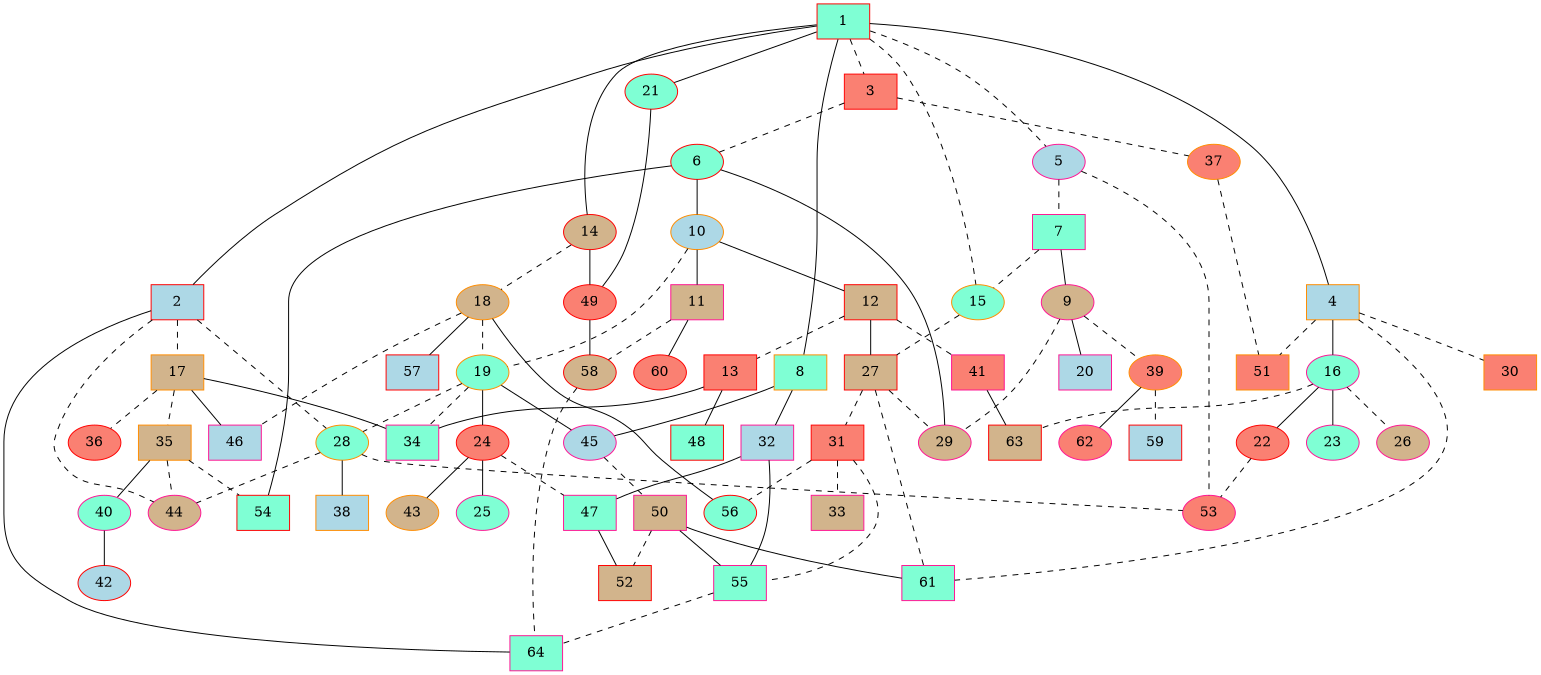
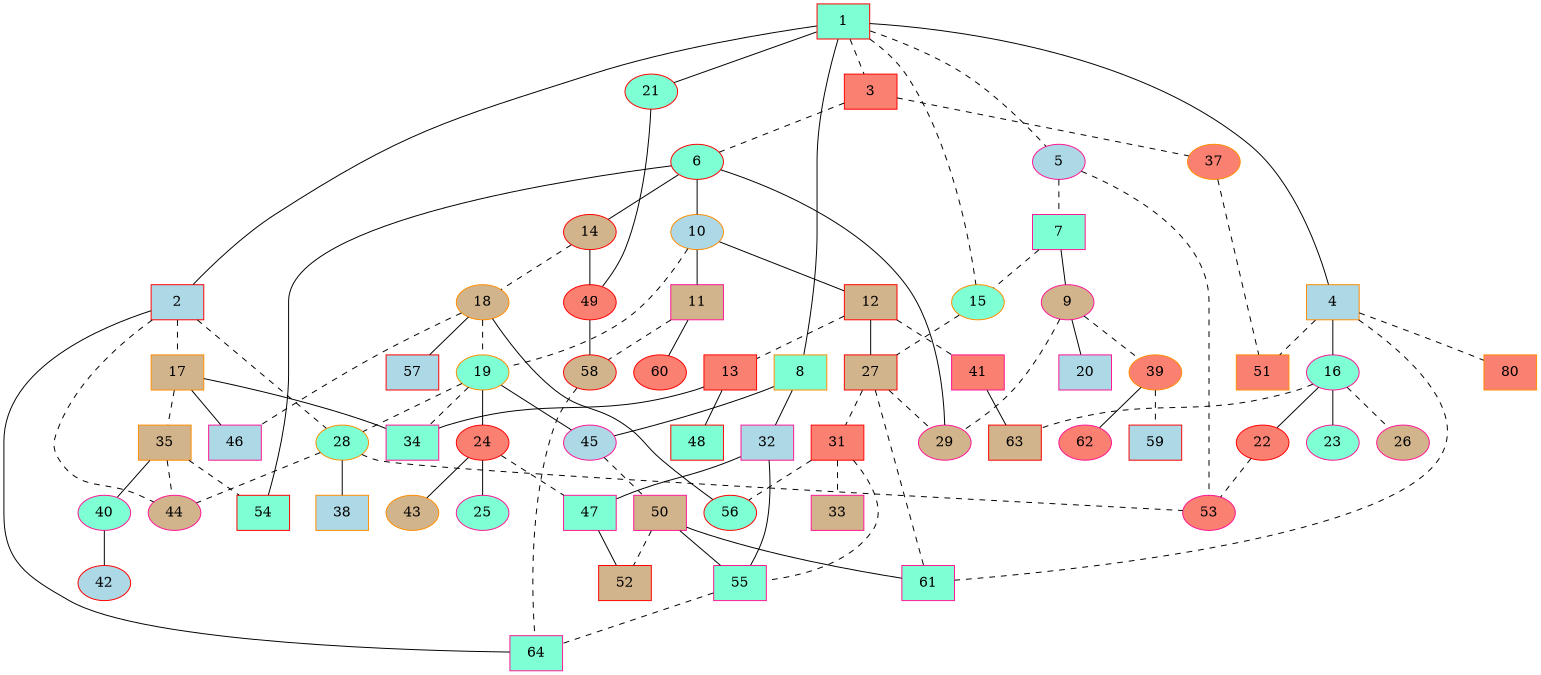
edge "1" -- "14": now "6" -- "14"
node "30": label "30" -> "80"
node "36": removed
